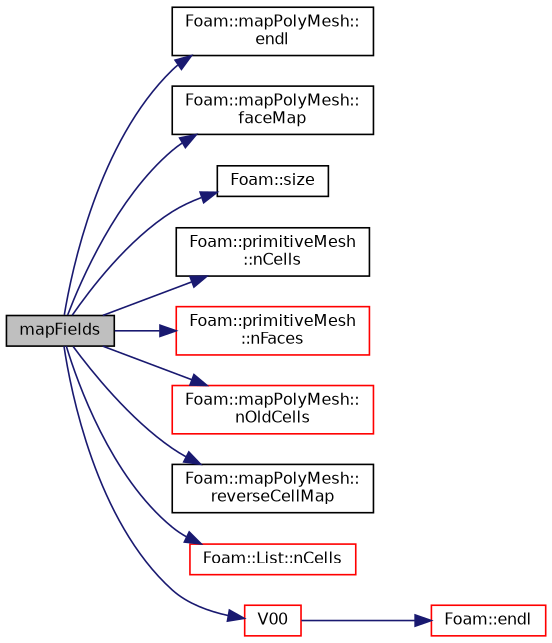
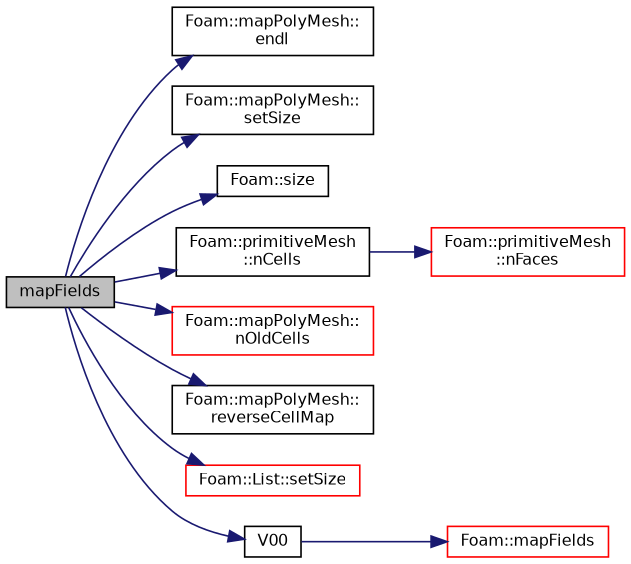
node "Foam::mapPolyMesh:: faceMap": label "Foam::mapPolyMesh:: faceMap" -> "Foam::mapPolyMesh:: setSize"
edge "mapFields" -> "Foam::primitiveMesh ::nFaces": now "Foam::primitiveMesh ::nCells" -> "Foam::primitiveMesh ::nFaces"
node "Foam::List::nCells": label "Foam::List::nCells" -> "Foam::List::setSize"
node "V00": color red -> black
node "Foam::endl": label "Foam::endl" -> "Foam::mapFields"
